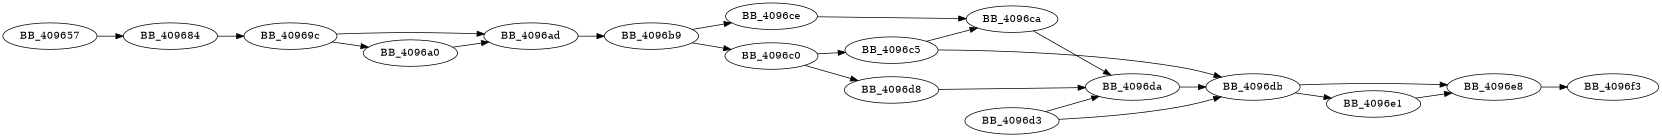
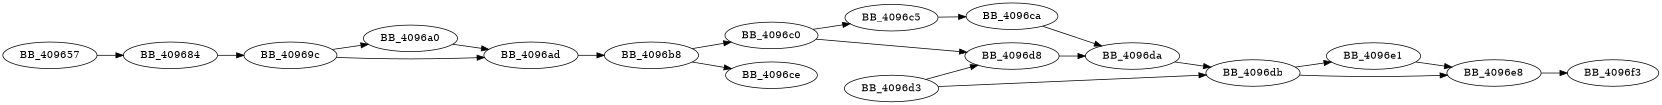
edge "BB_4096ce" -> "BB_4096ca": removed
node "BB_4096b9": label "BB_4096b9" -> "BB_4096b8"
edge "BB_4096c5" -> "BB_4096db": removed
edge "BB_4096d3" -> "BB_4096da": now "BB_4096d3" -> "BB_4096d8"
